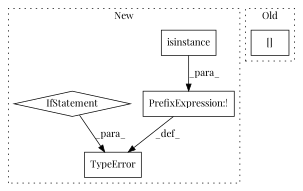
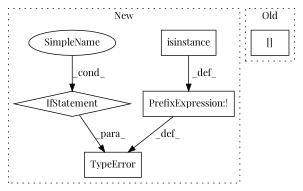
node "SimpleName": added
edge "isinstance" -> "PrefixExpression:!": label "_para_" -> "_def_"
